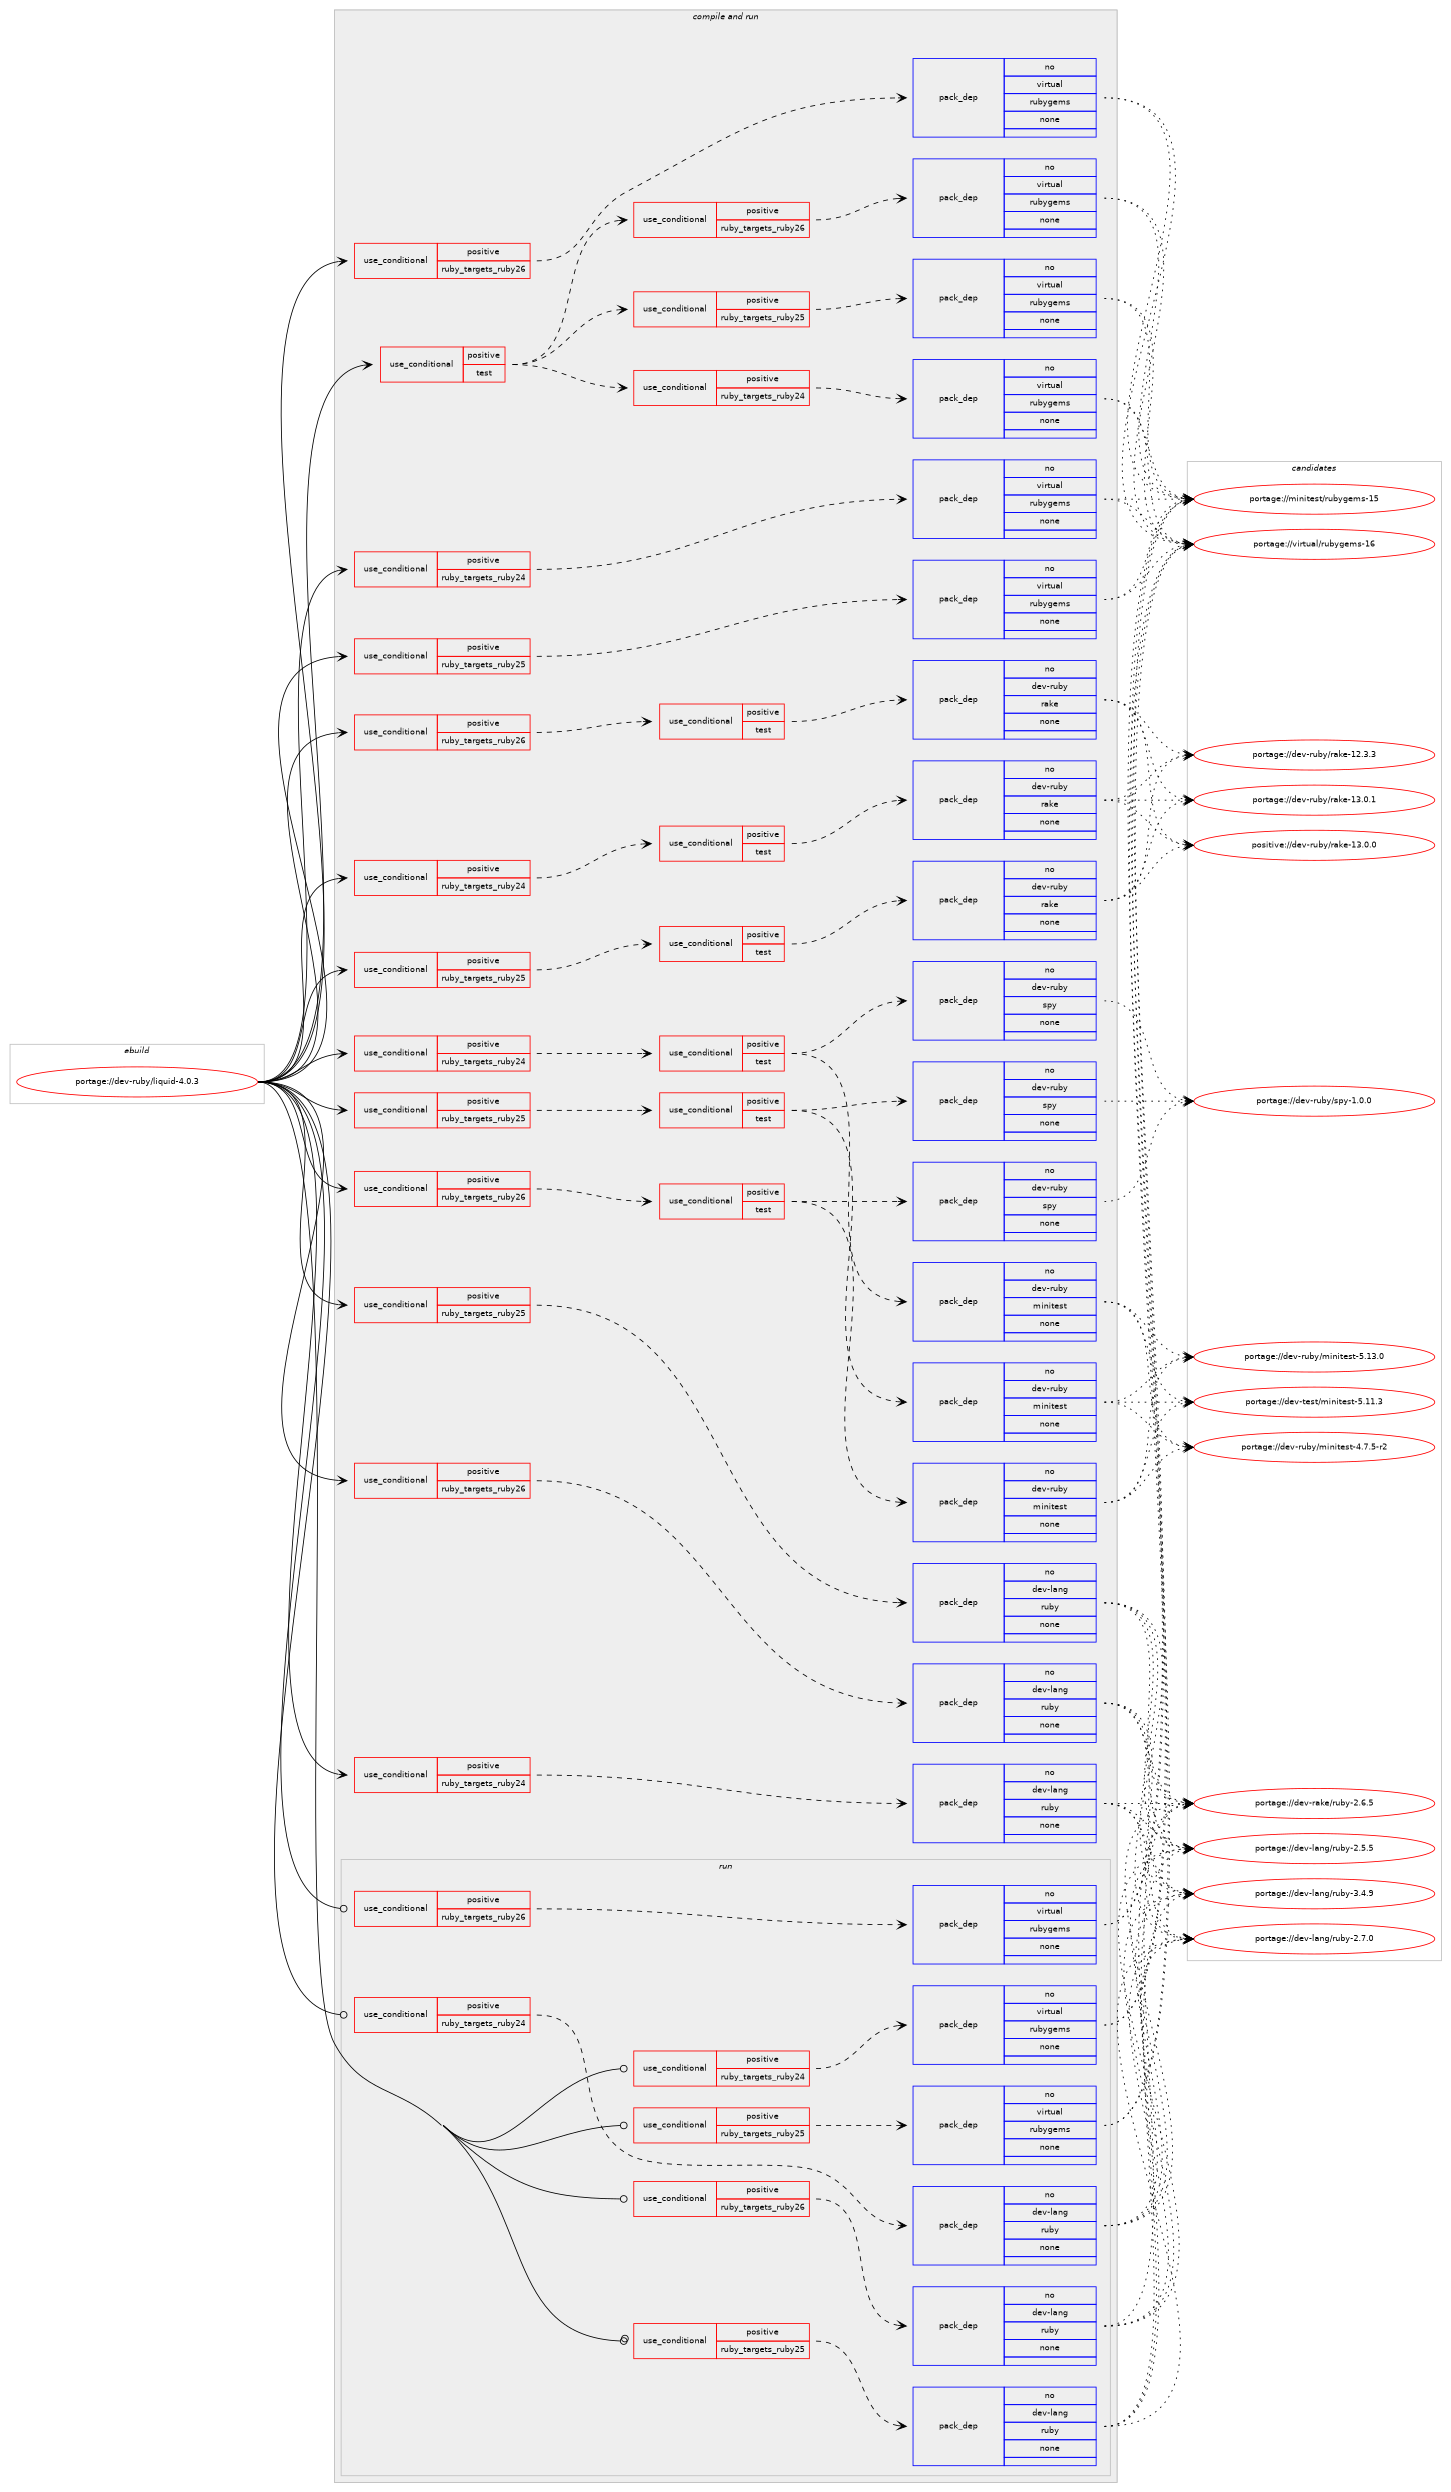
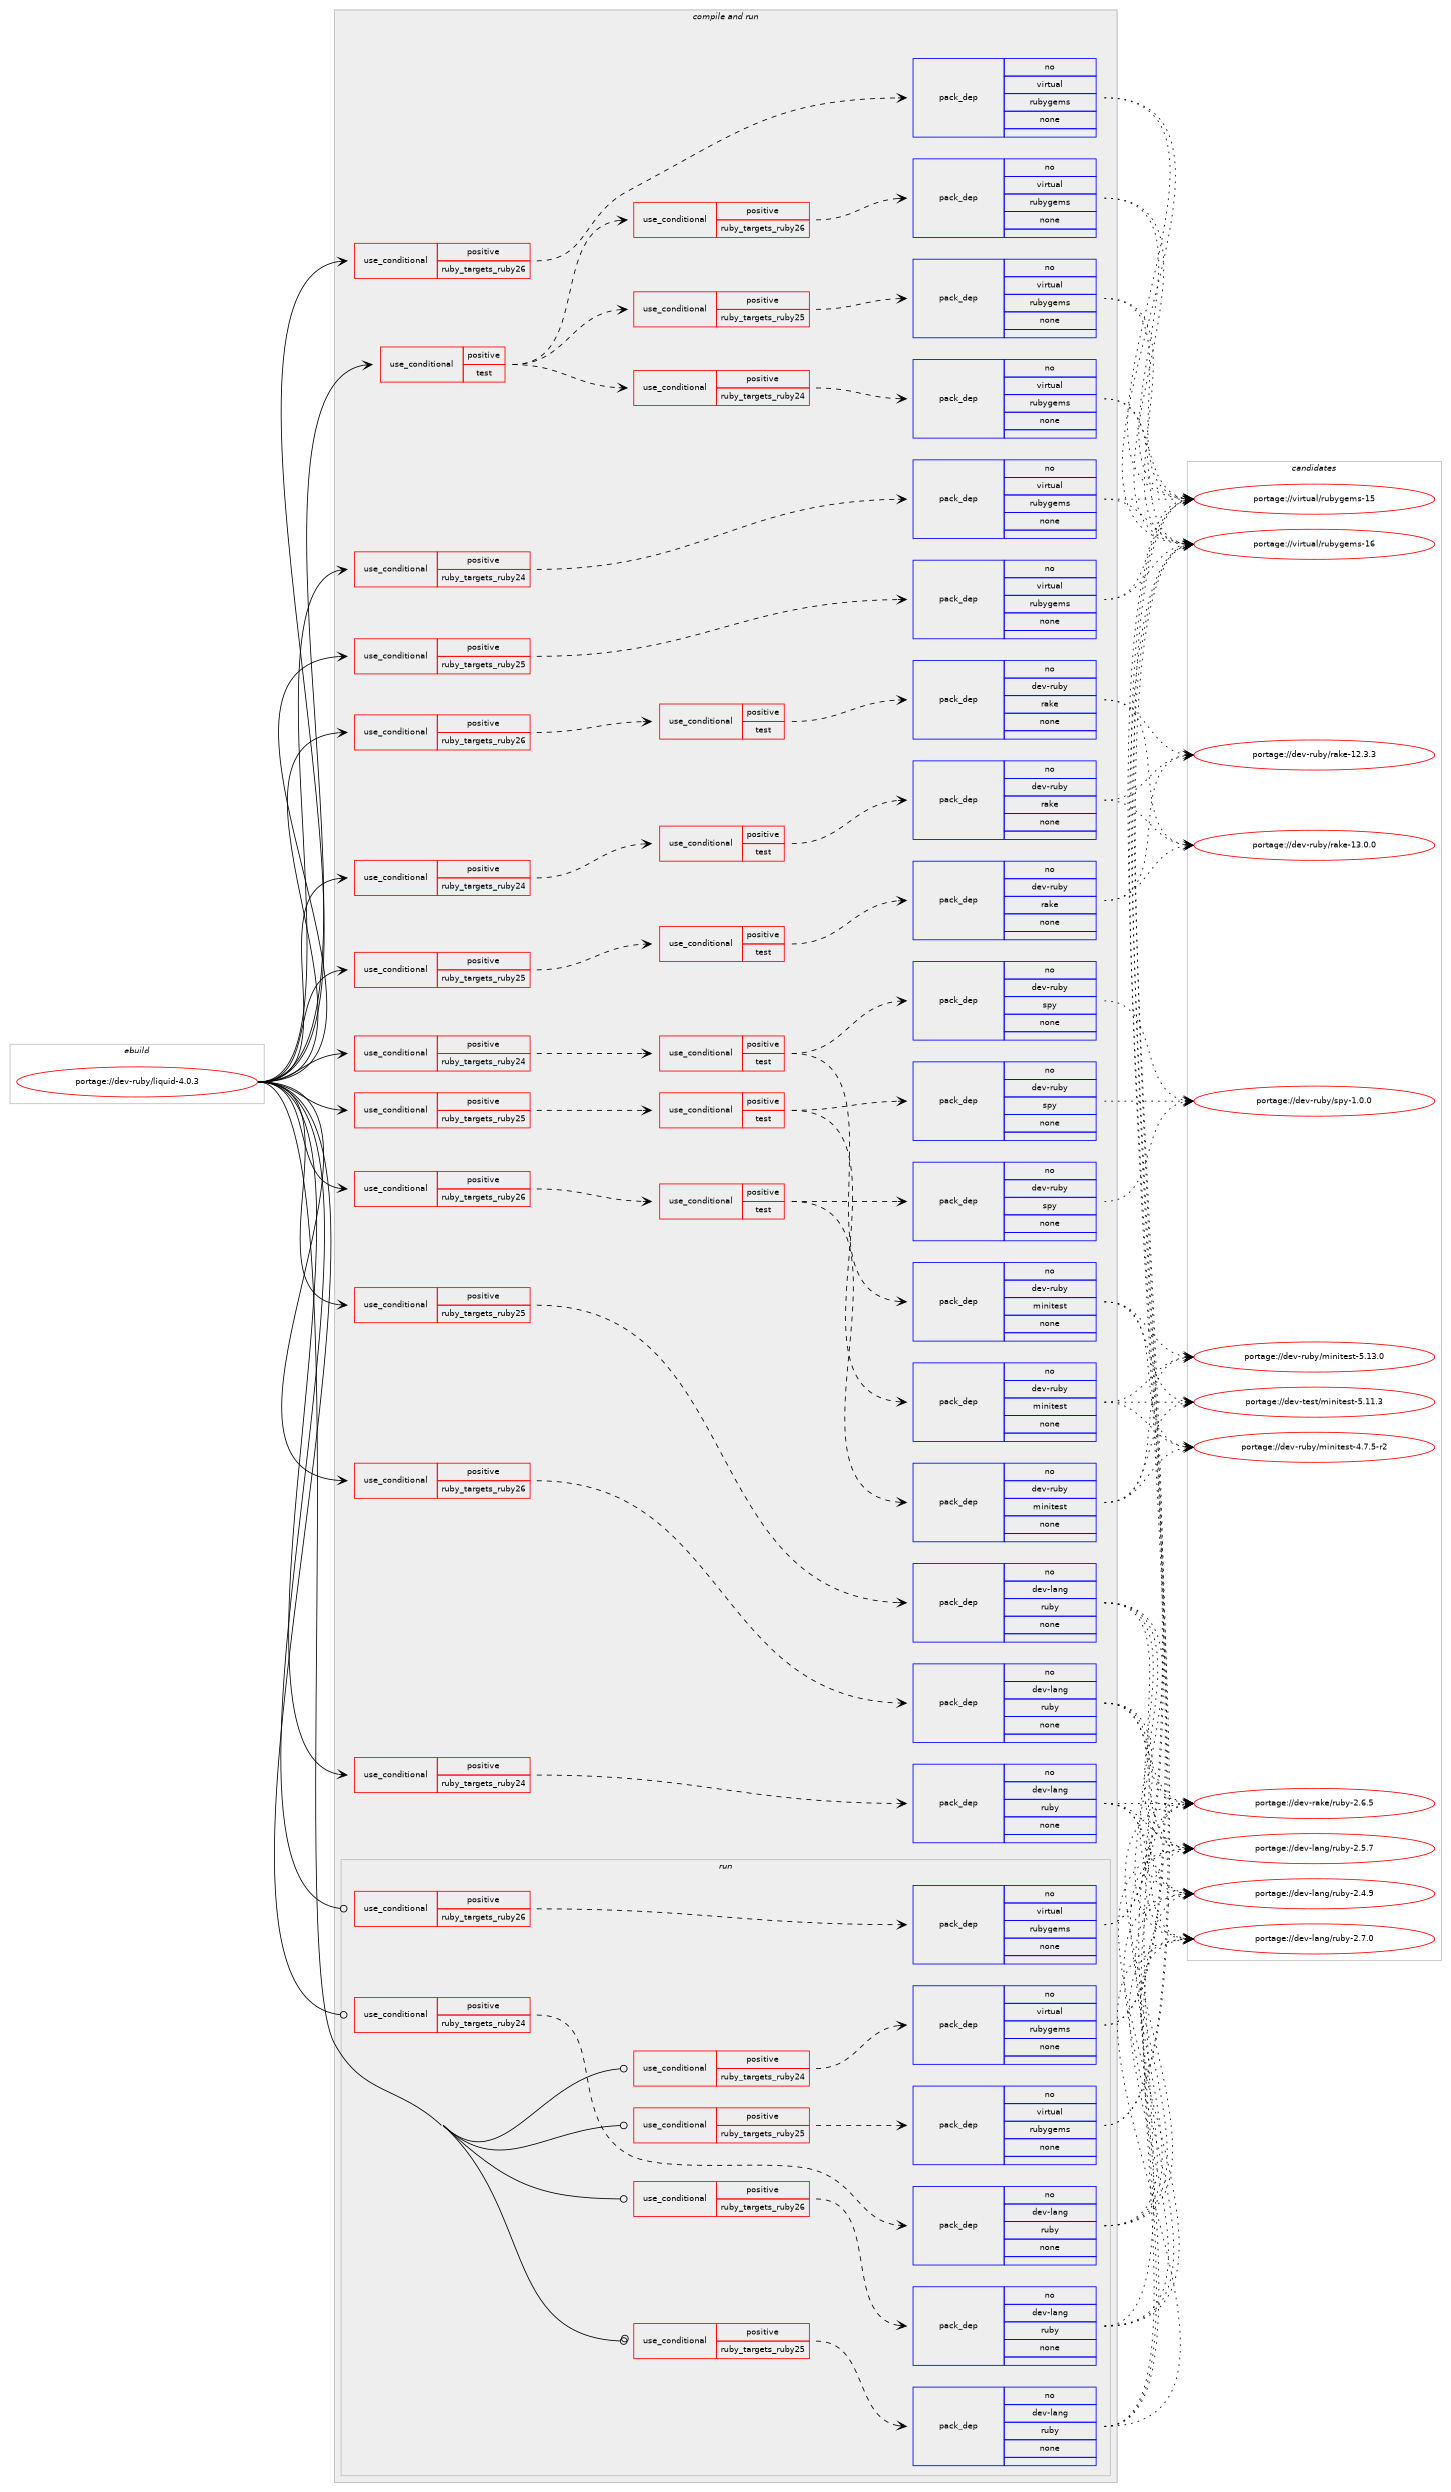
node "portage://minitest/rubygems-15": label "portage://minitest/rubygems-15" -> "portage://virtual/rubygems-15"
node "portage://dev-ruby/rake-13.0.1": removed
node "positive://dev-ruby/rake-13.0.0": label "positive://dev-ruby/rake-13.0.0" -> "portage://dev-ruby/rake-13.0.0"
node "portage://dev-lang/ruby-2.5.5": label "portage://dev-lang/ruby-2.5.5" -> "portage://dev-lang/ruby-2.5.7"
node "portage://dev-lang/ruby-3.4.9": label "portage://dev-lang/ruby-3.4.9" -> "portage://dev-lang/ruby-2.4.9"
